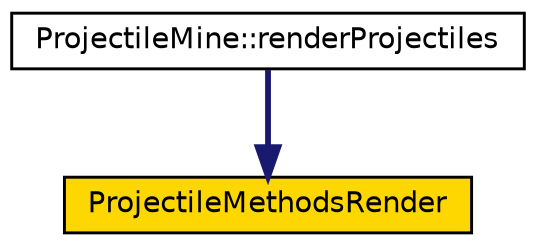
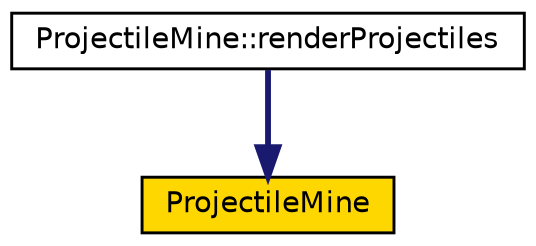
node "ProjectileMethodsRender": label "ProjectileMethodsRender" -> "ProjectileMine"
